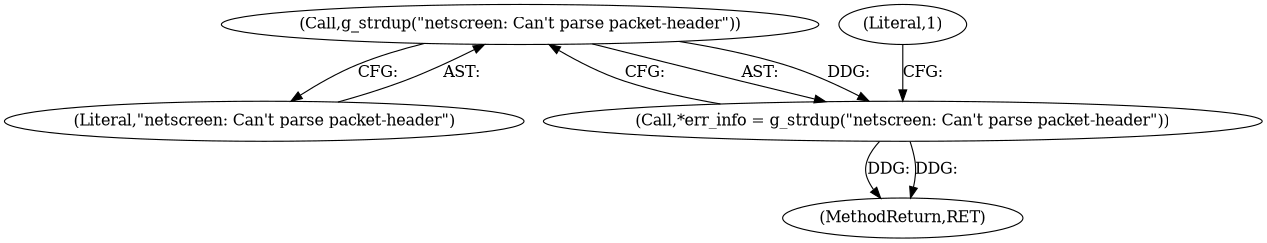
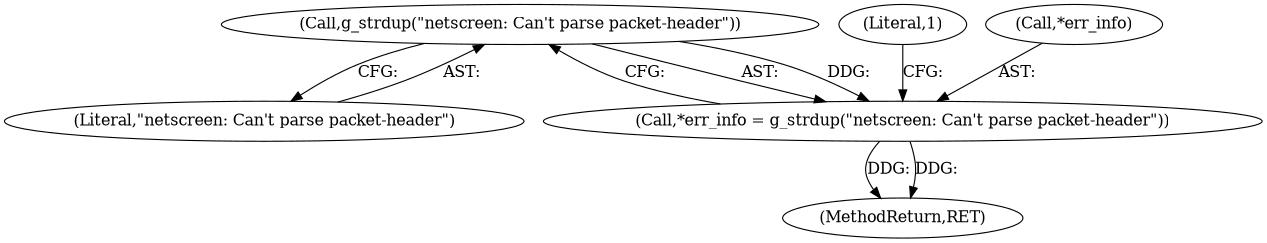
node "(Call,*err_info)": added
